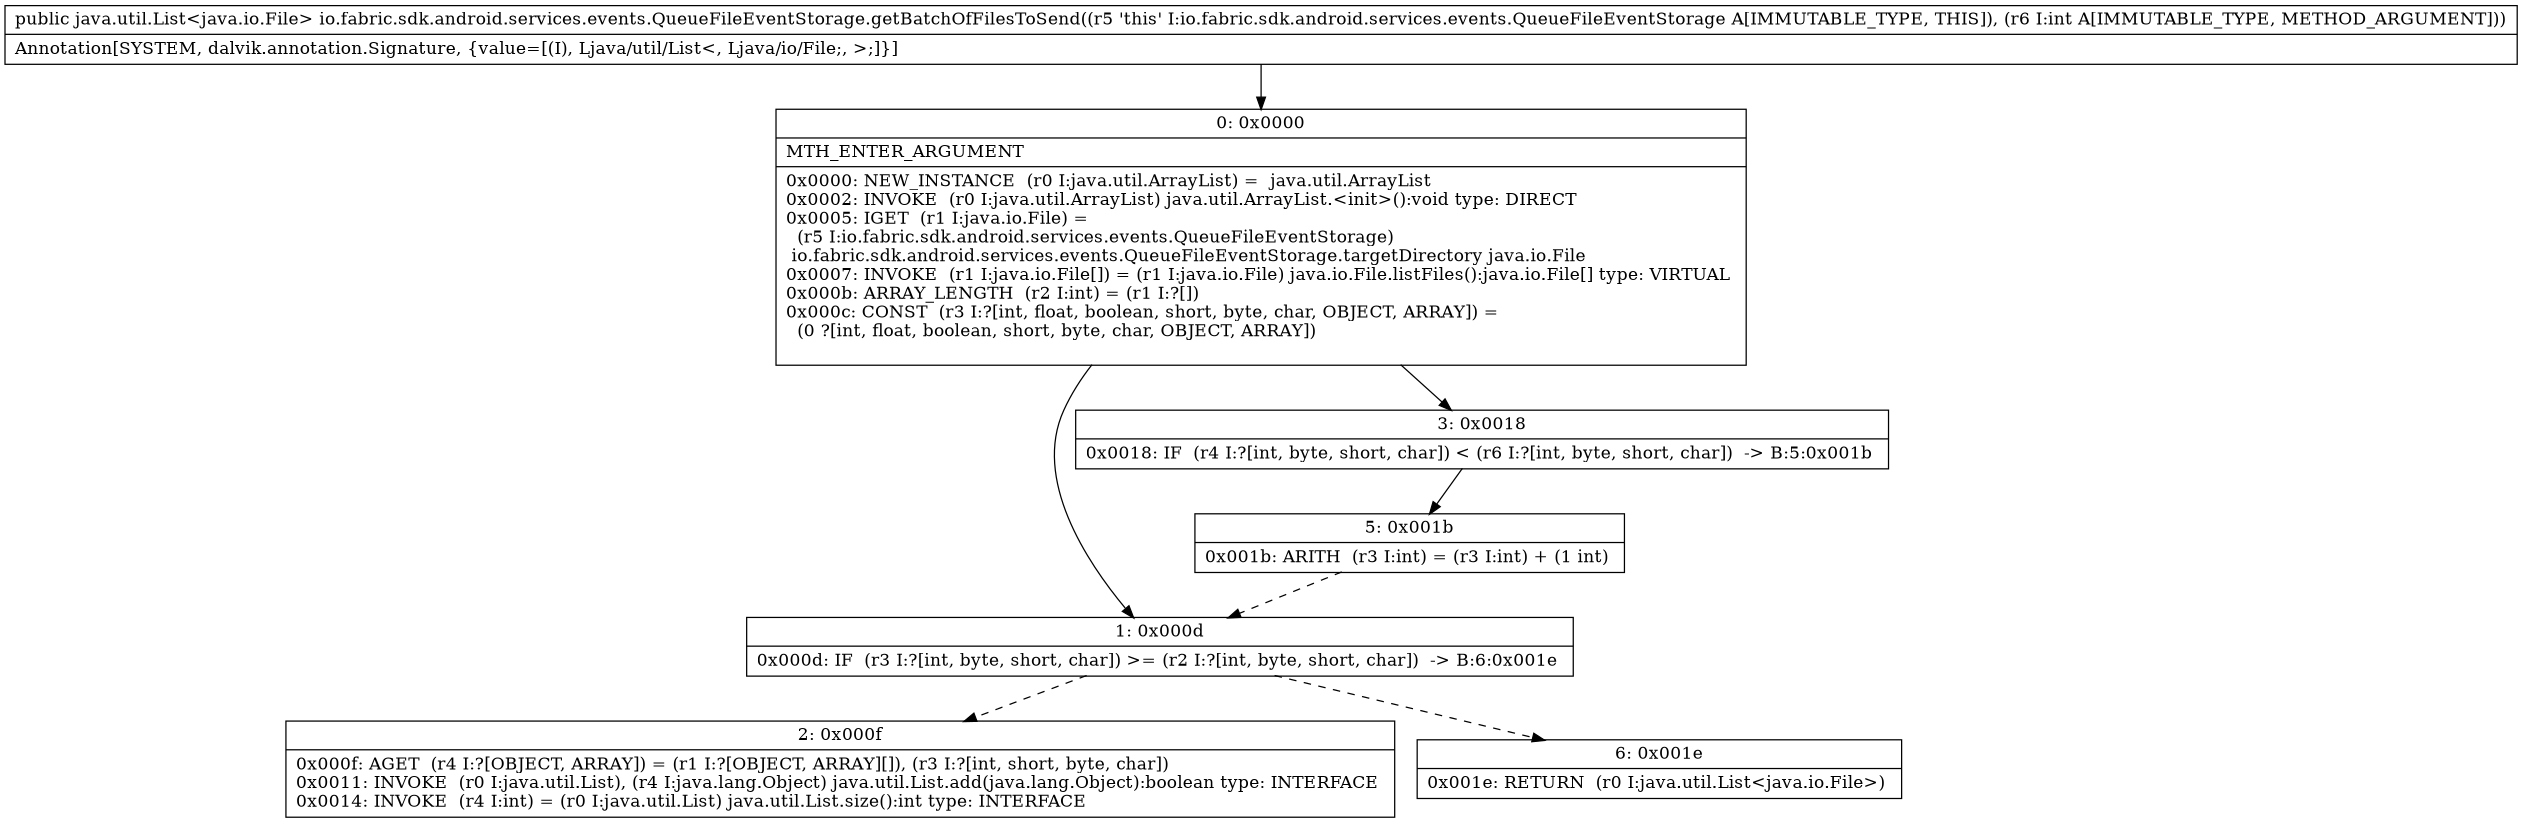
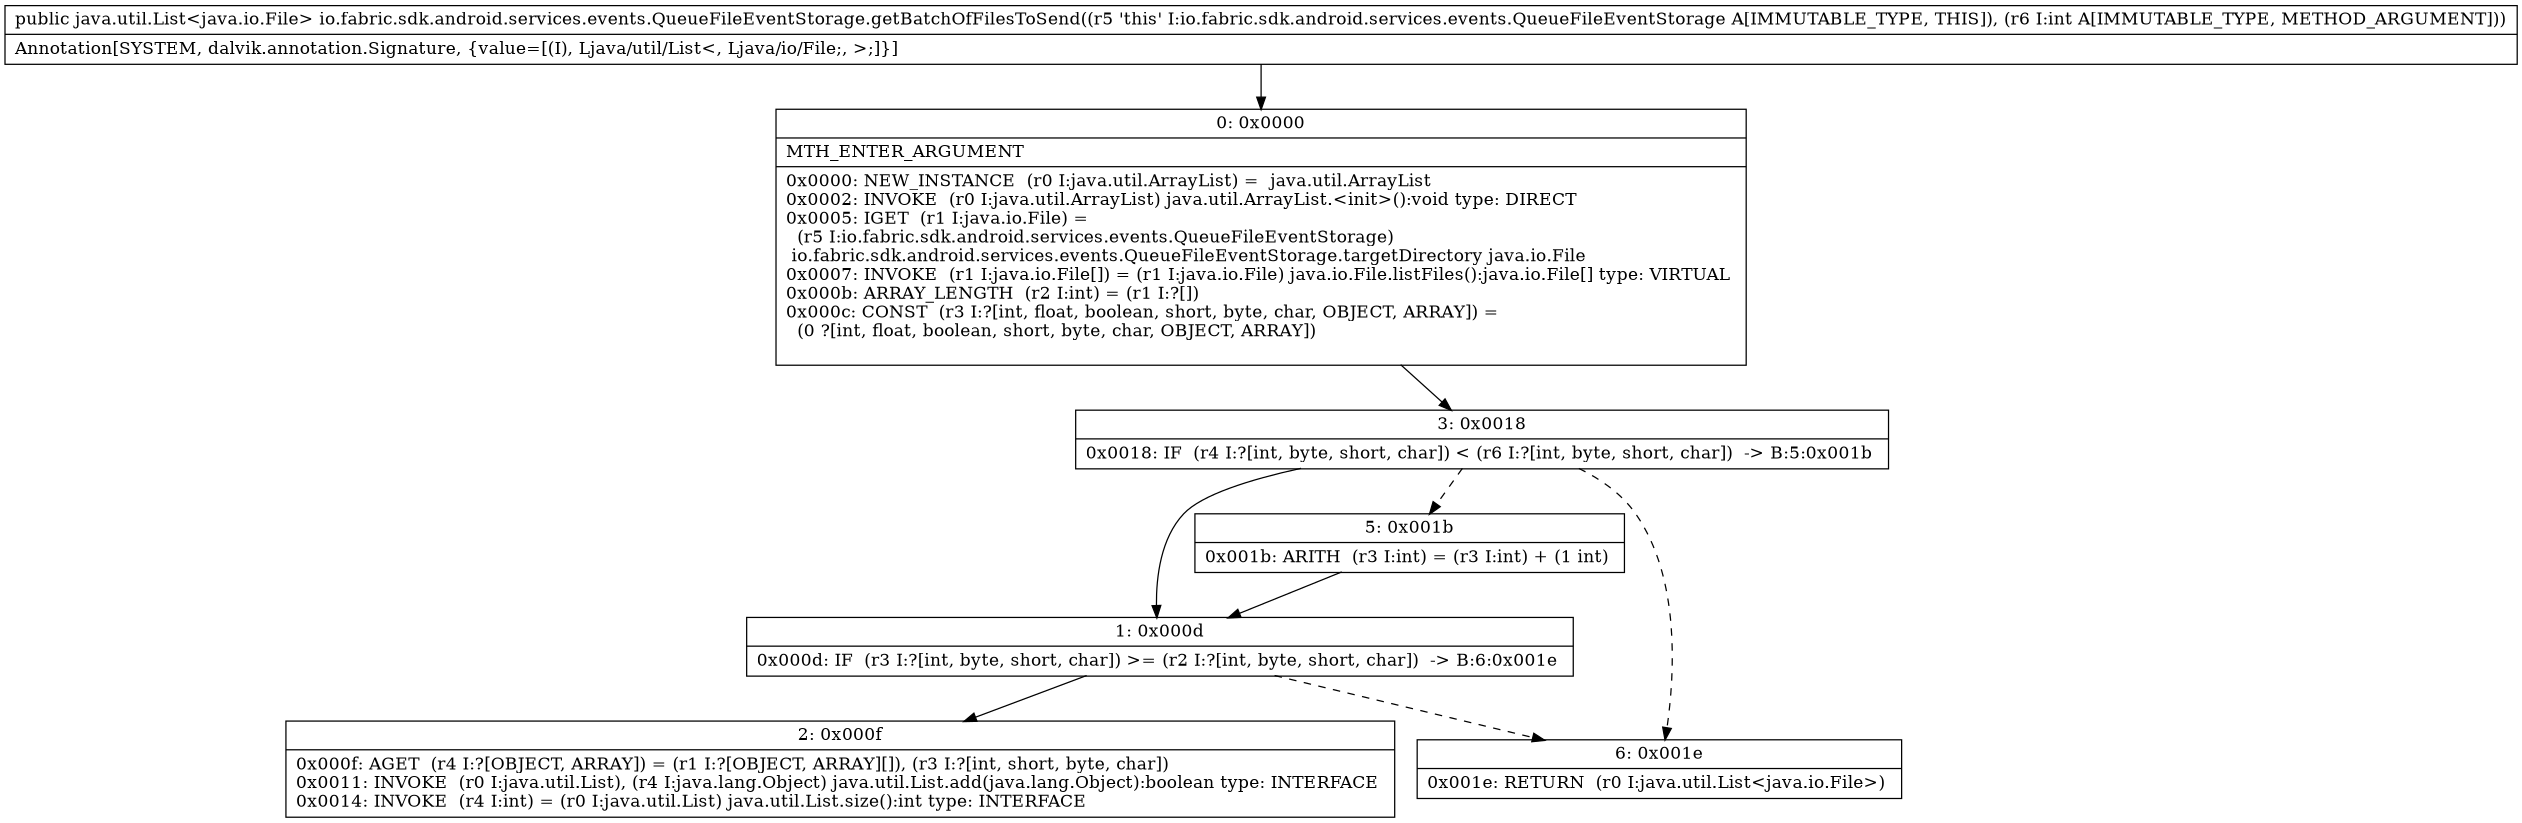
edge "3: 0x0018" -> "5: 0x001b": style solid -> dashed
edge "0: 0x0000" -> "1: 0x000d": now "3: 0x0018" -> "1: 0x000d"
edge "3: 0x0018" -> "6: 0x001e": added
edge "5: 0x001b" -> "1: 0x000d": style dashed -> solid
edge "1: 0x000d" -> "2: 0x000f": style dashed -> solid
